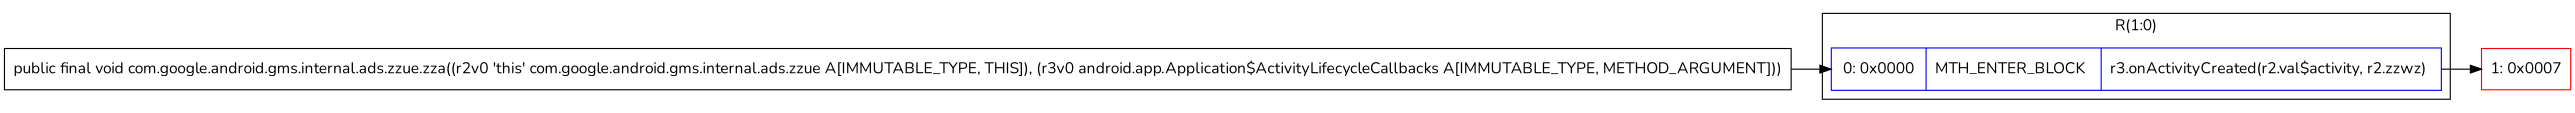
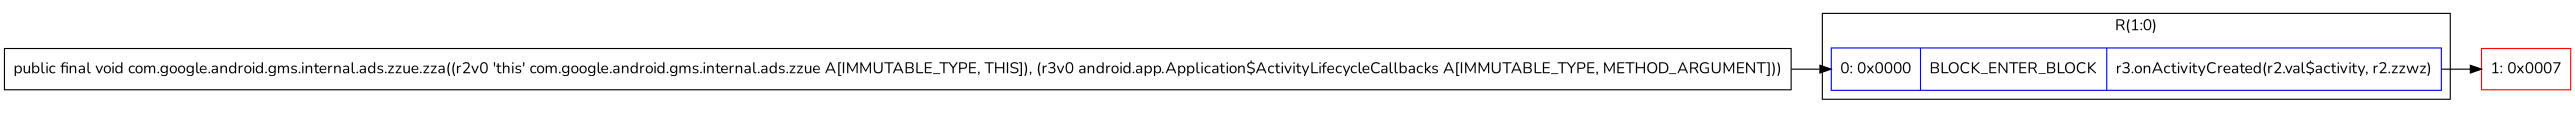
node "0: 0x0000": text "MTH_ENTER_BLOCK" -> "BLOCK_ENTER_BLOCK"
